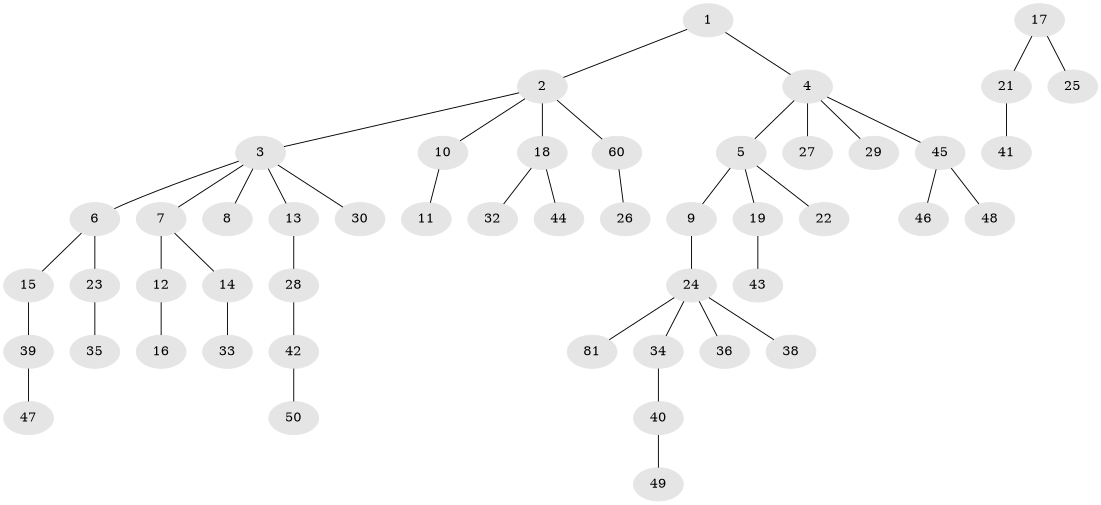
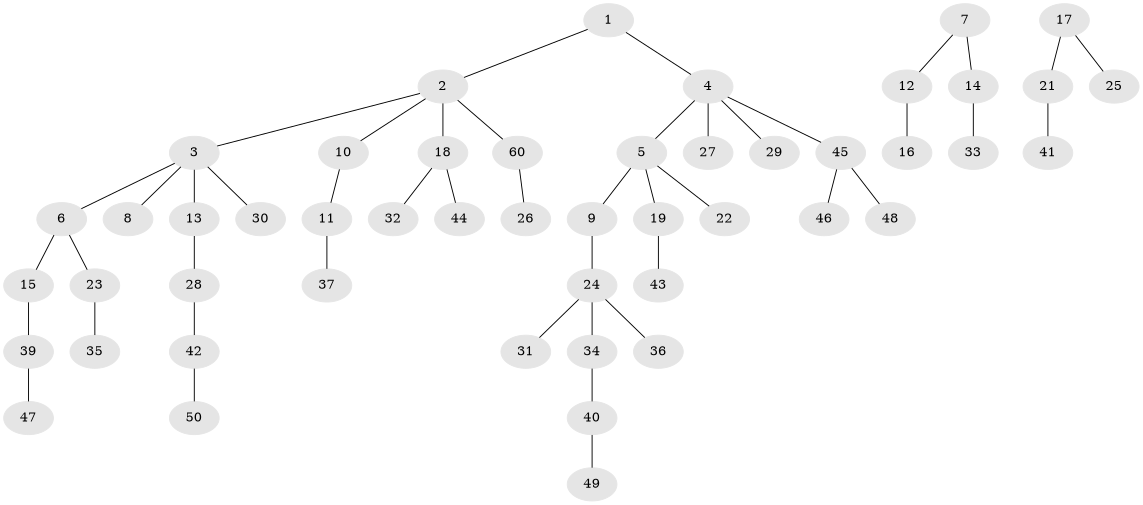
edge "3" -- "7": removed
node "37": added
node "81": label "81" -> "31"
node "38": removed
